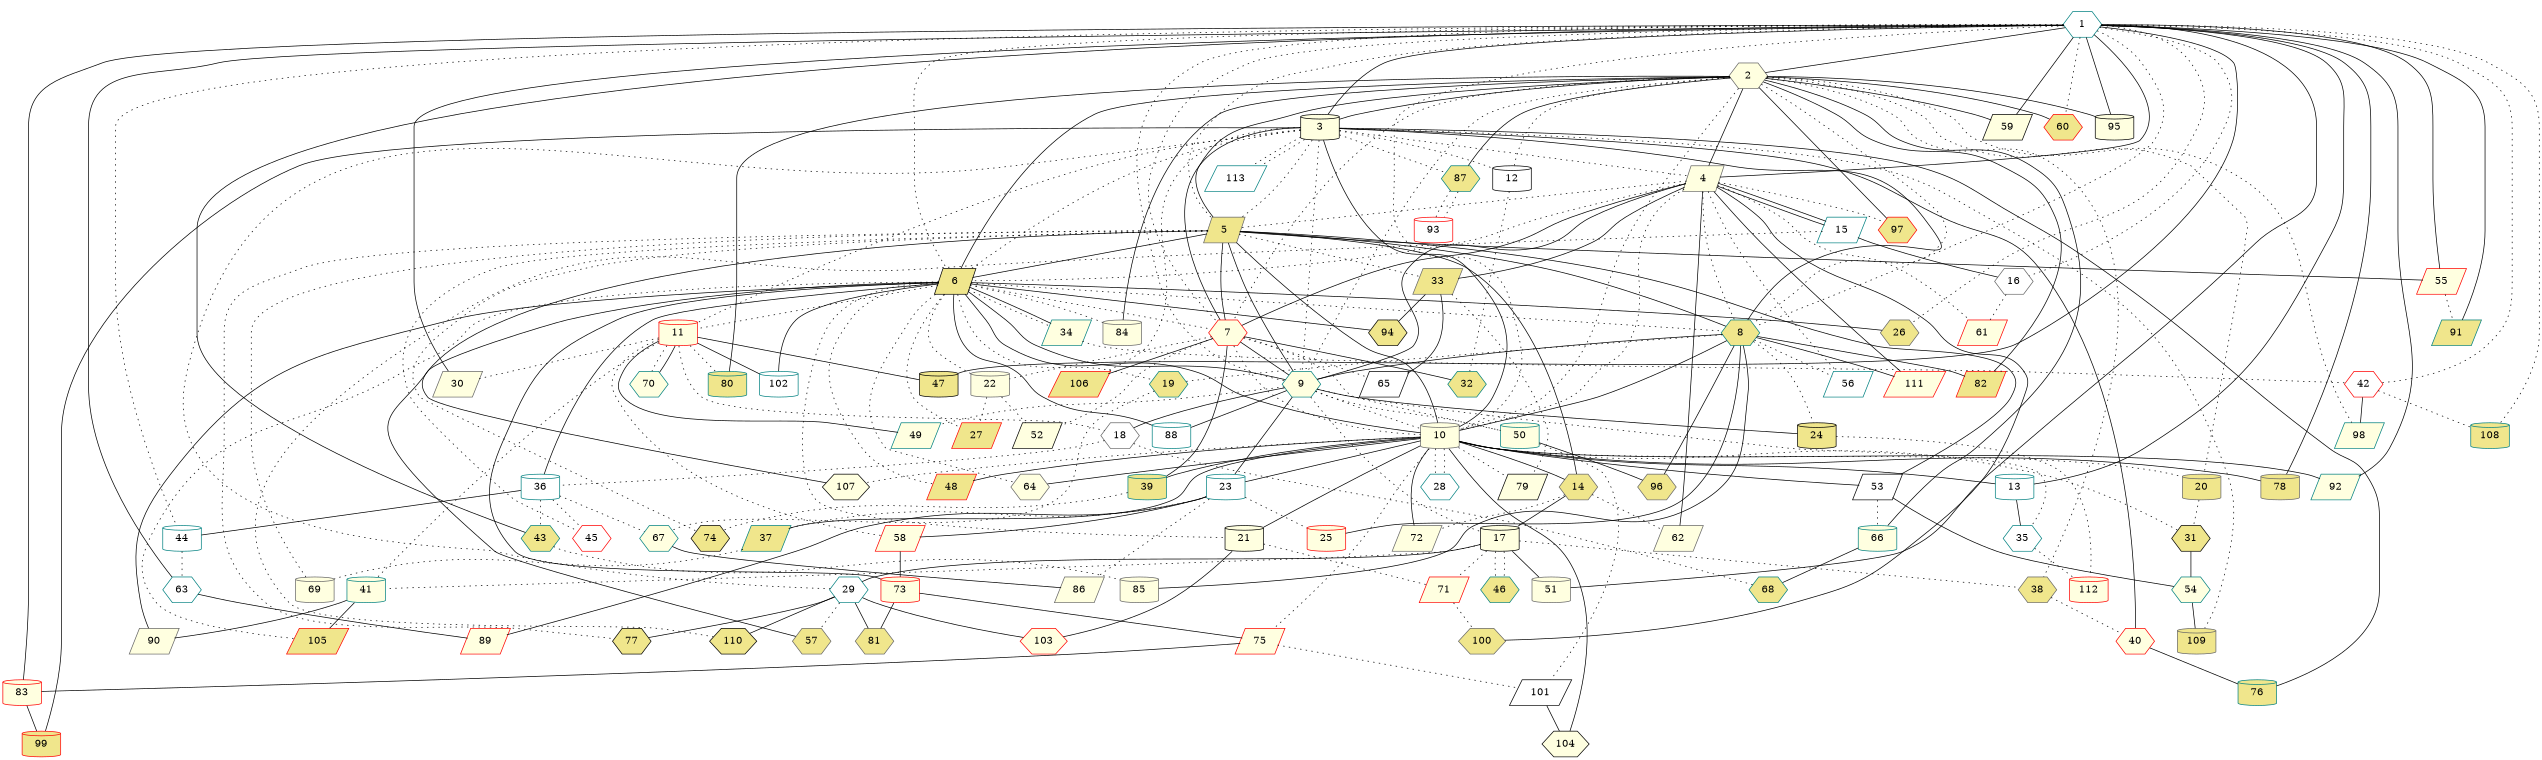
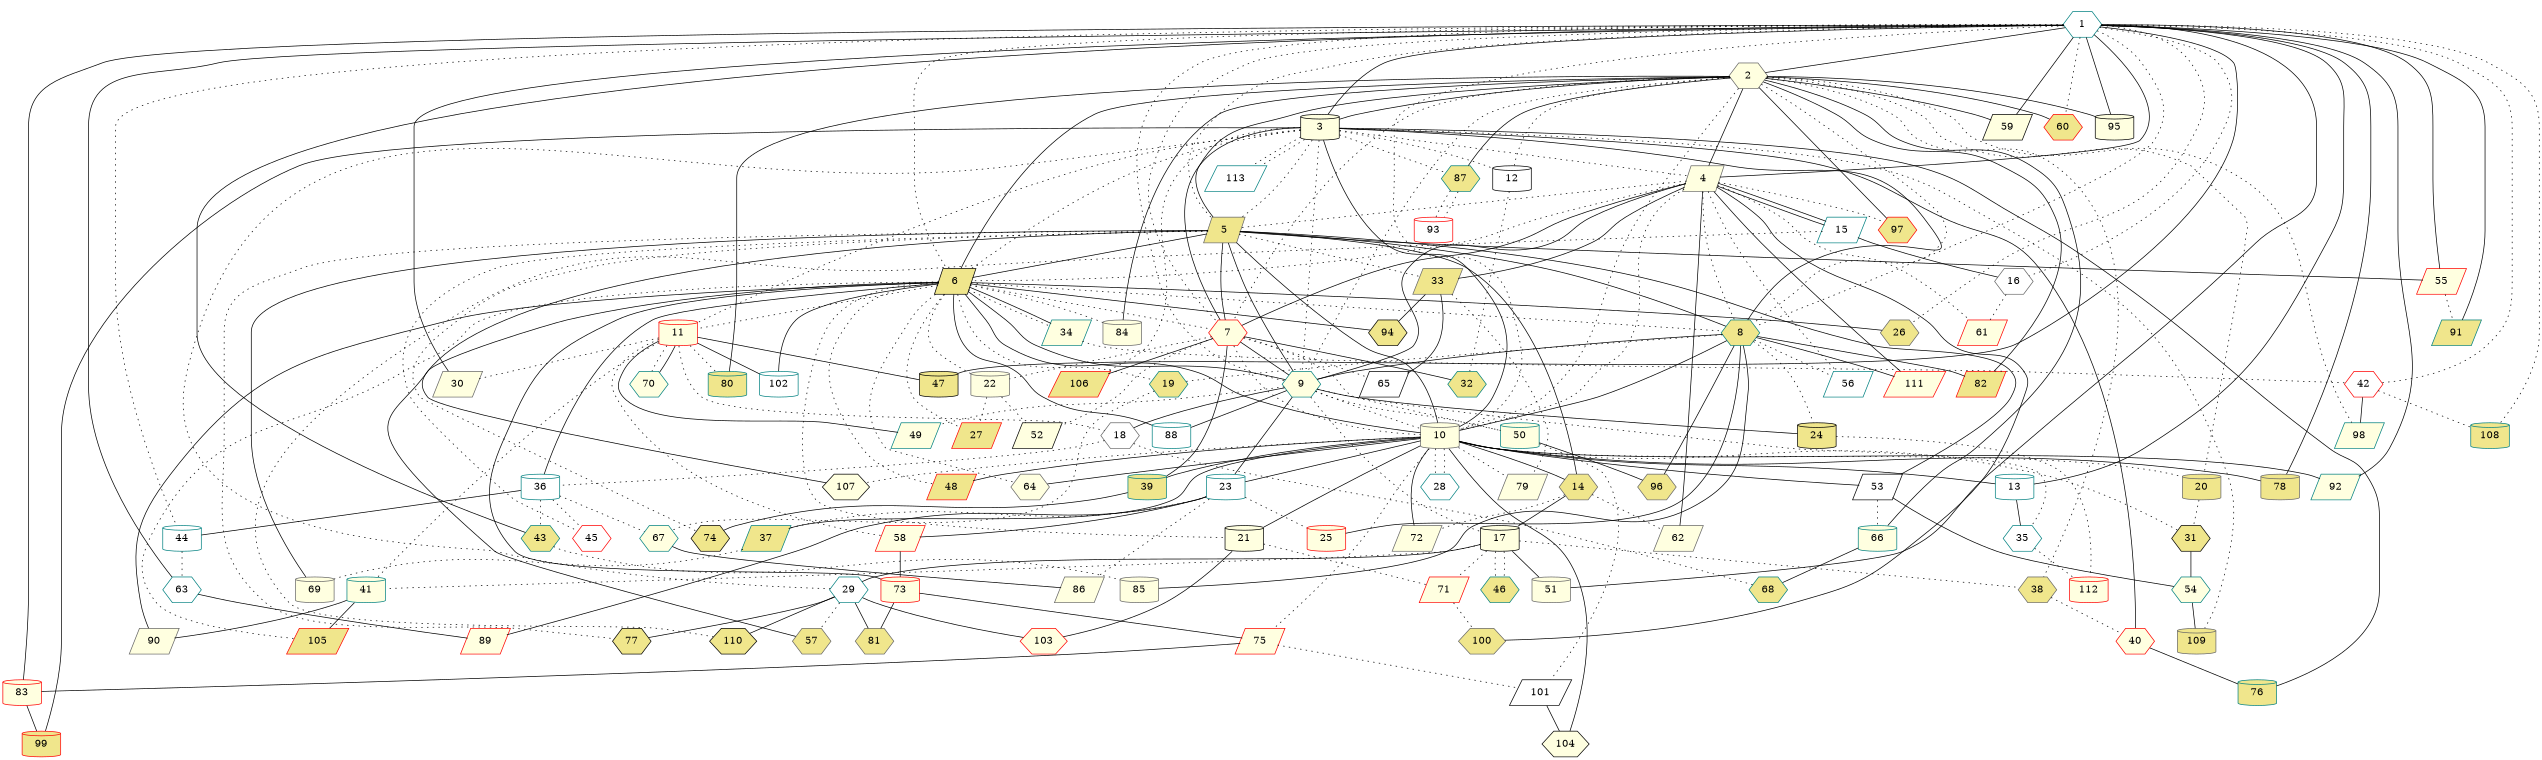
edge "5" -- "69": style dotted -> solid
node "79": color black -> gray40
edge "39" -- "74": style dotted -> solid
